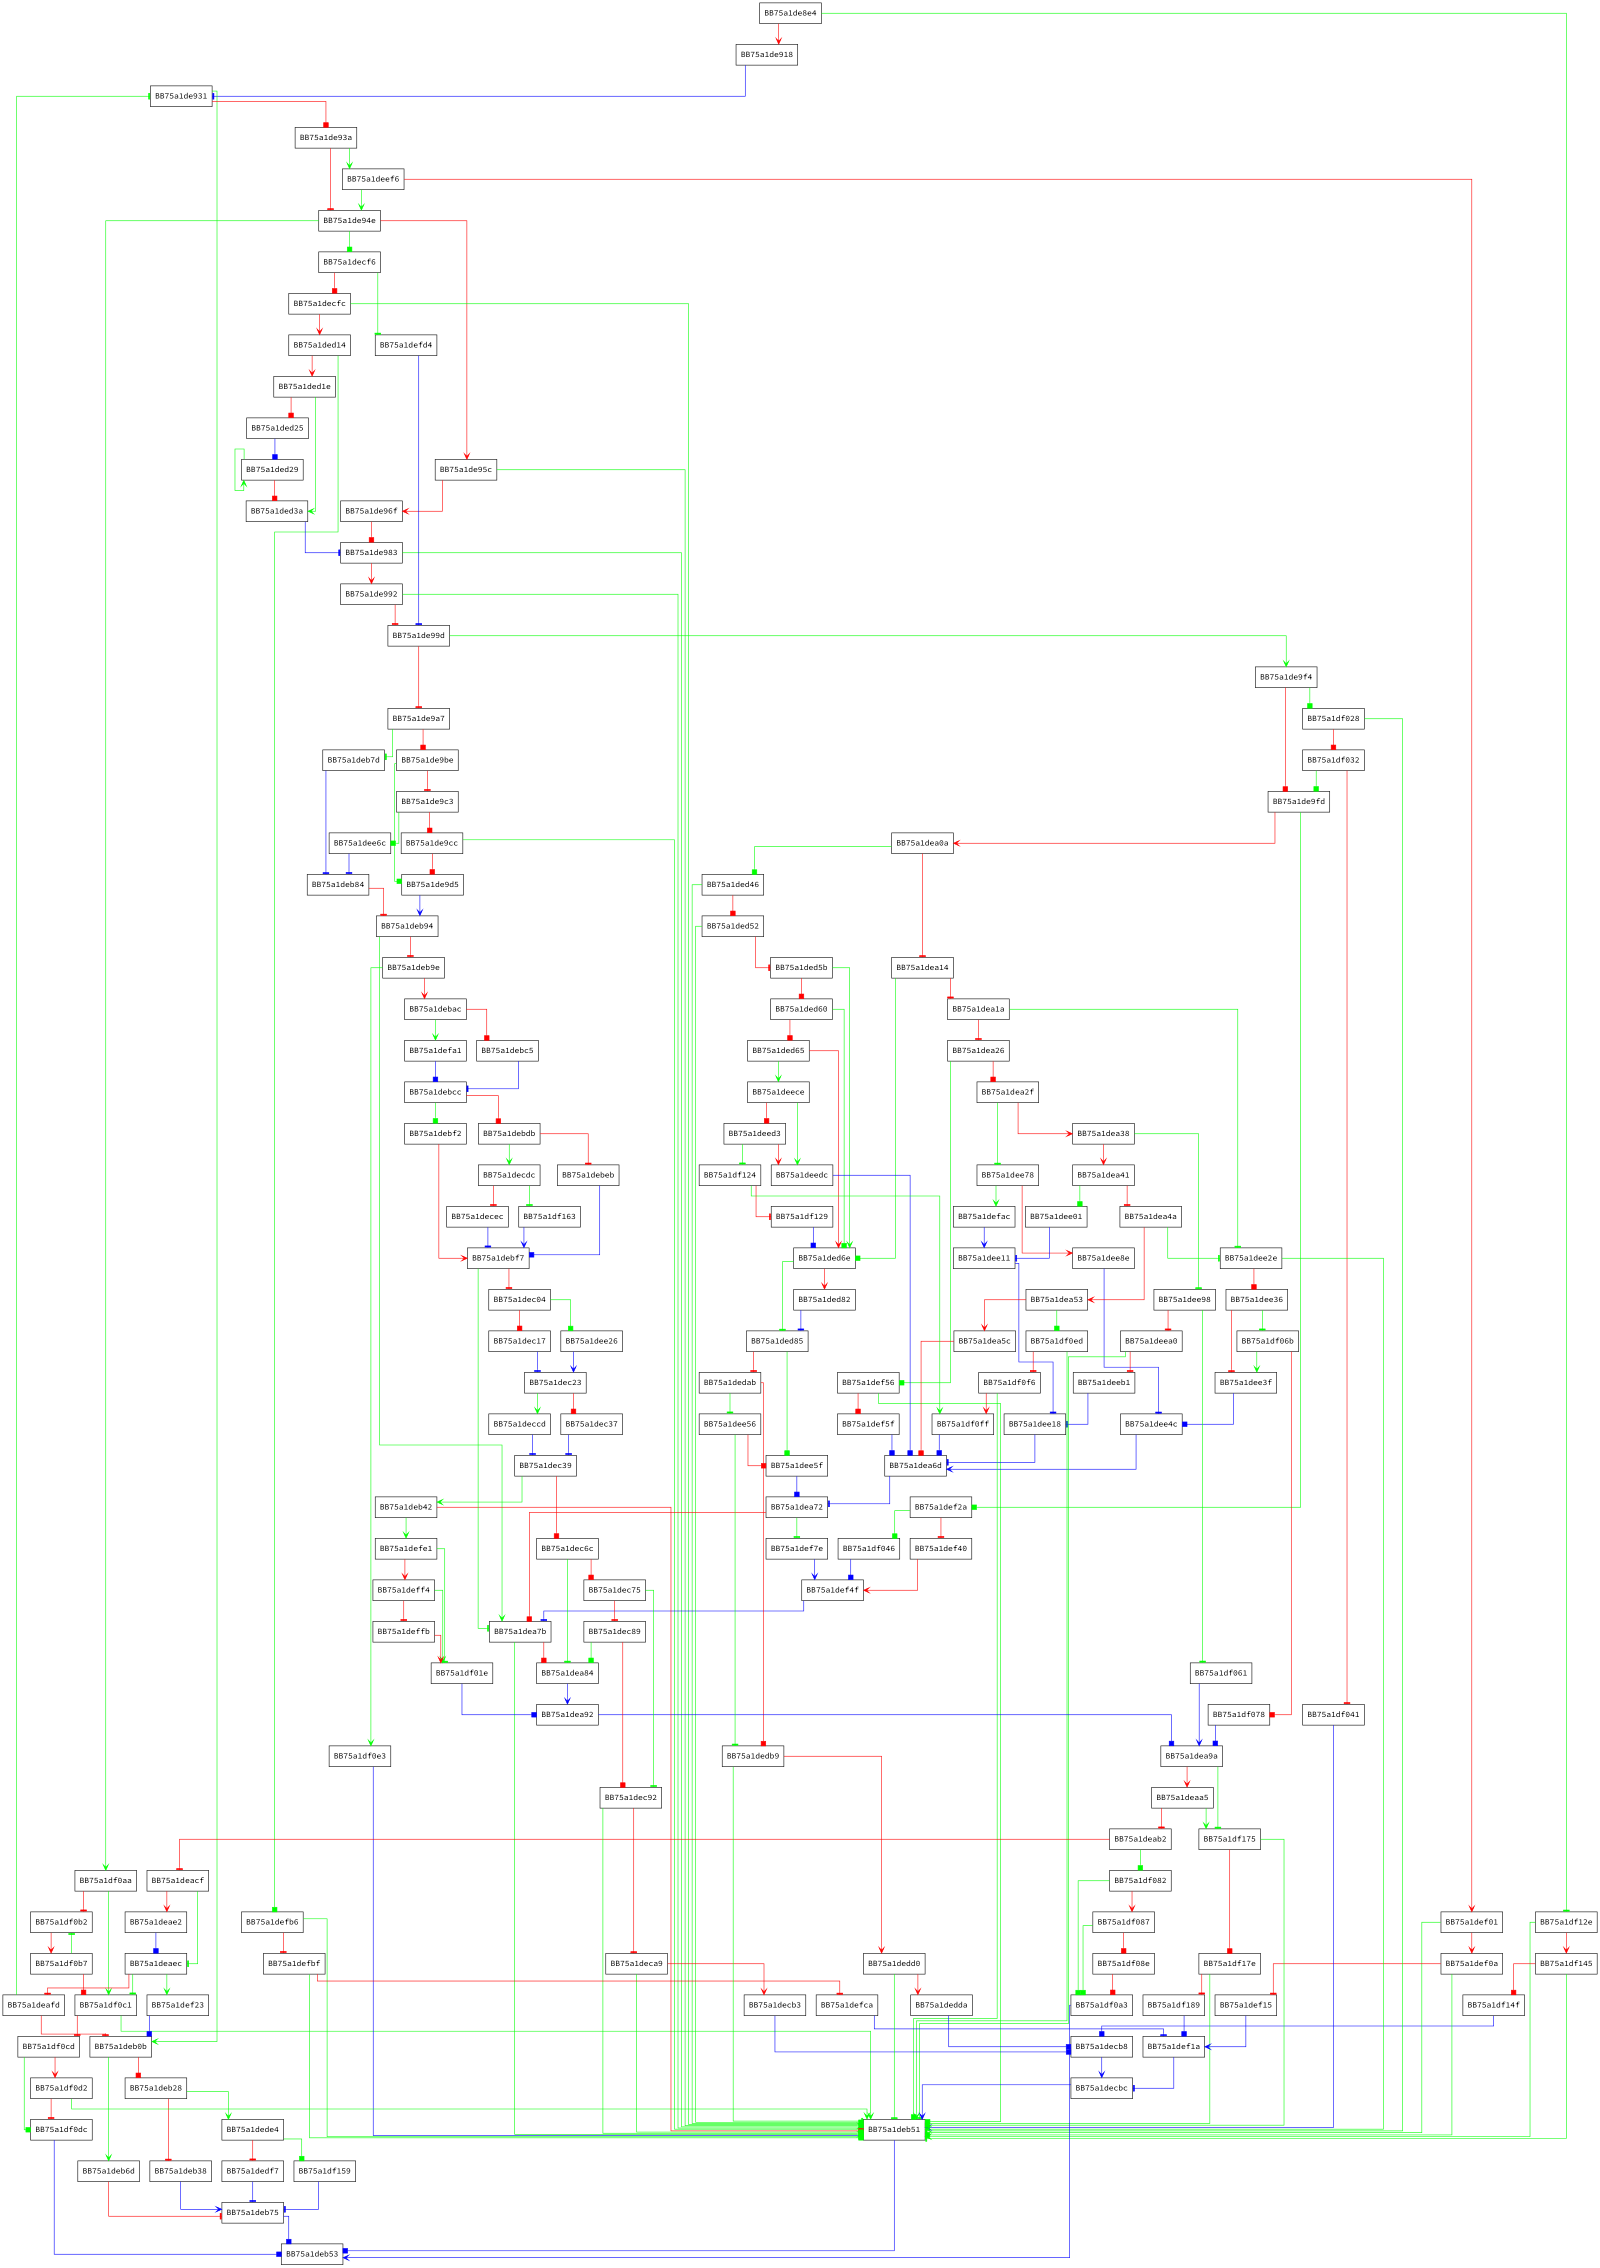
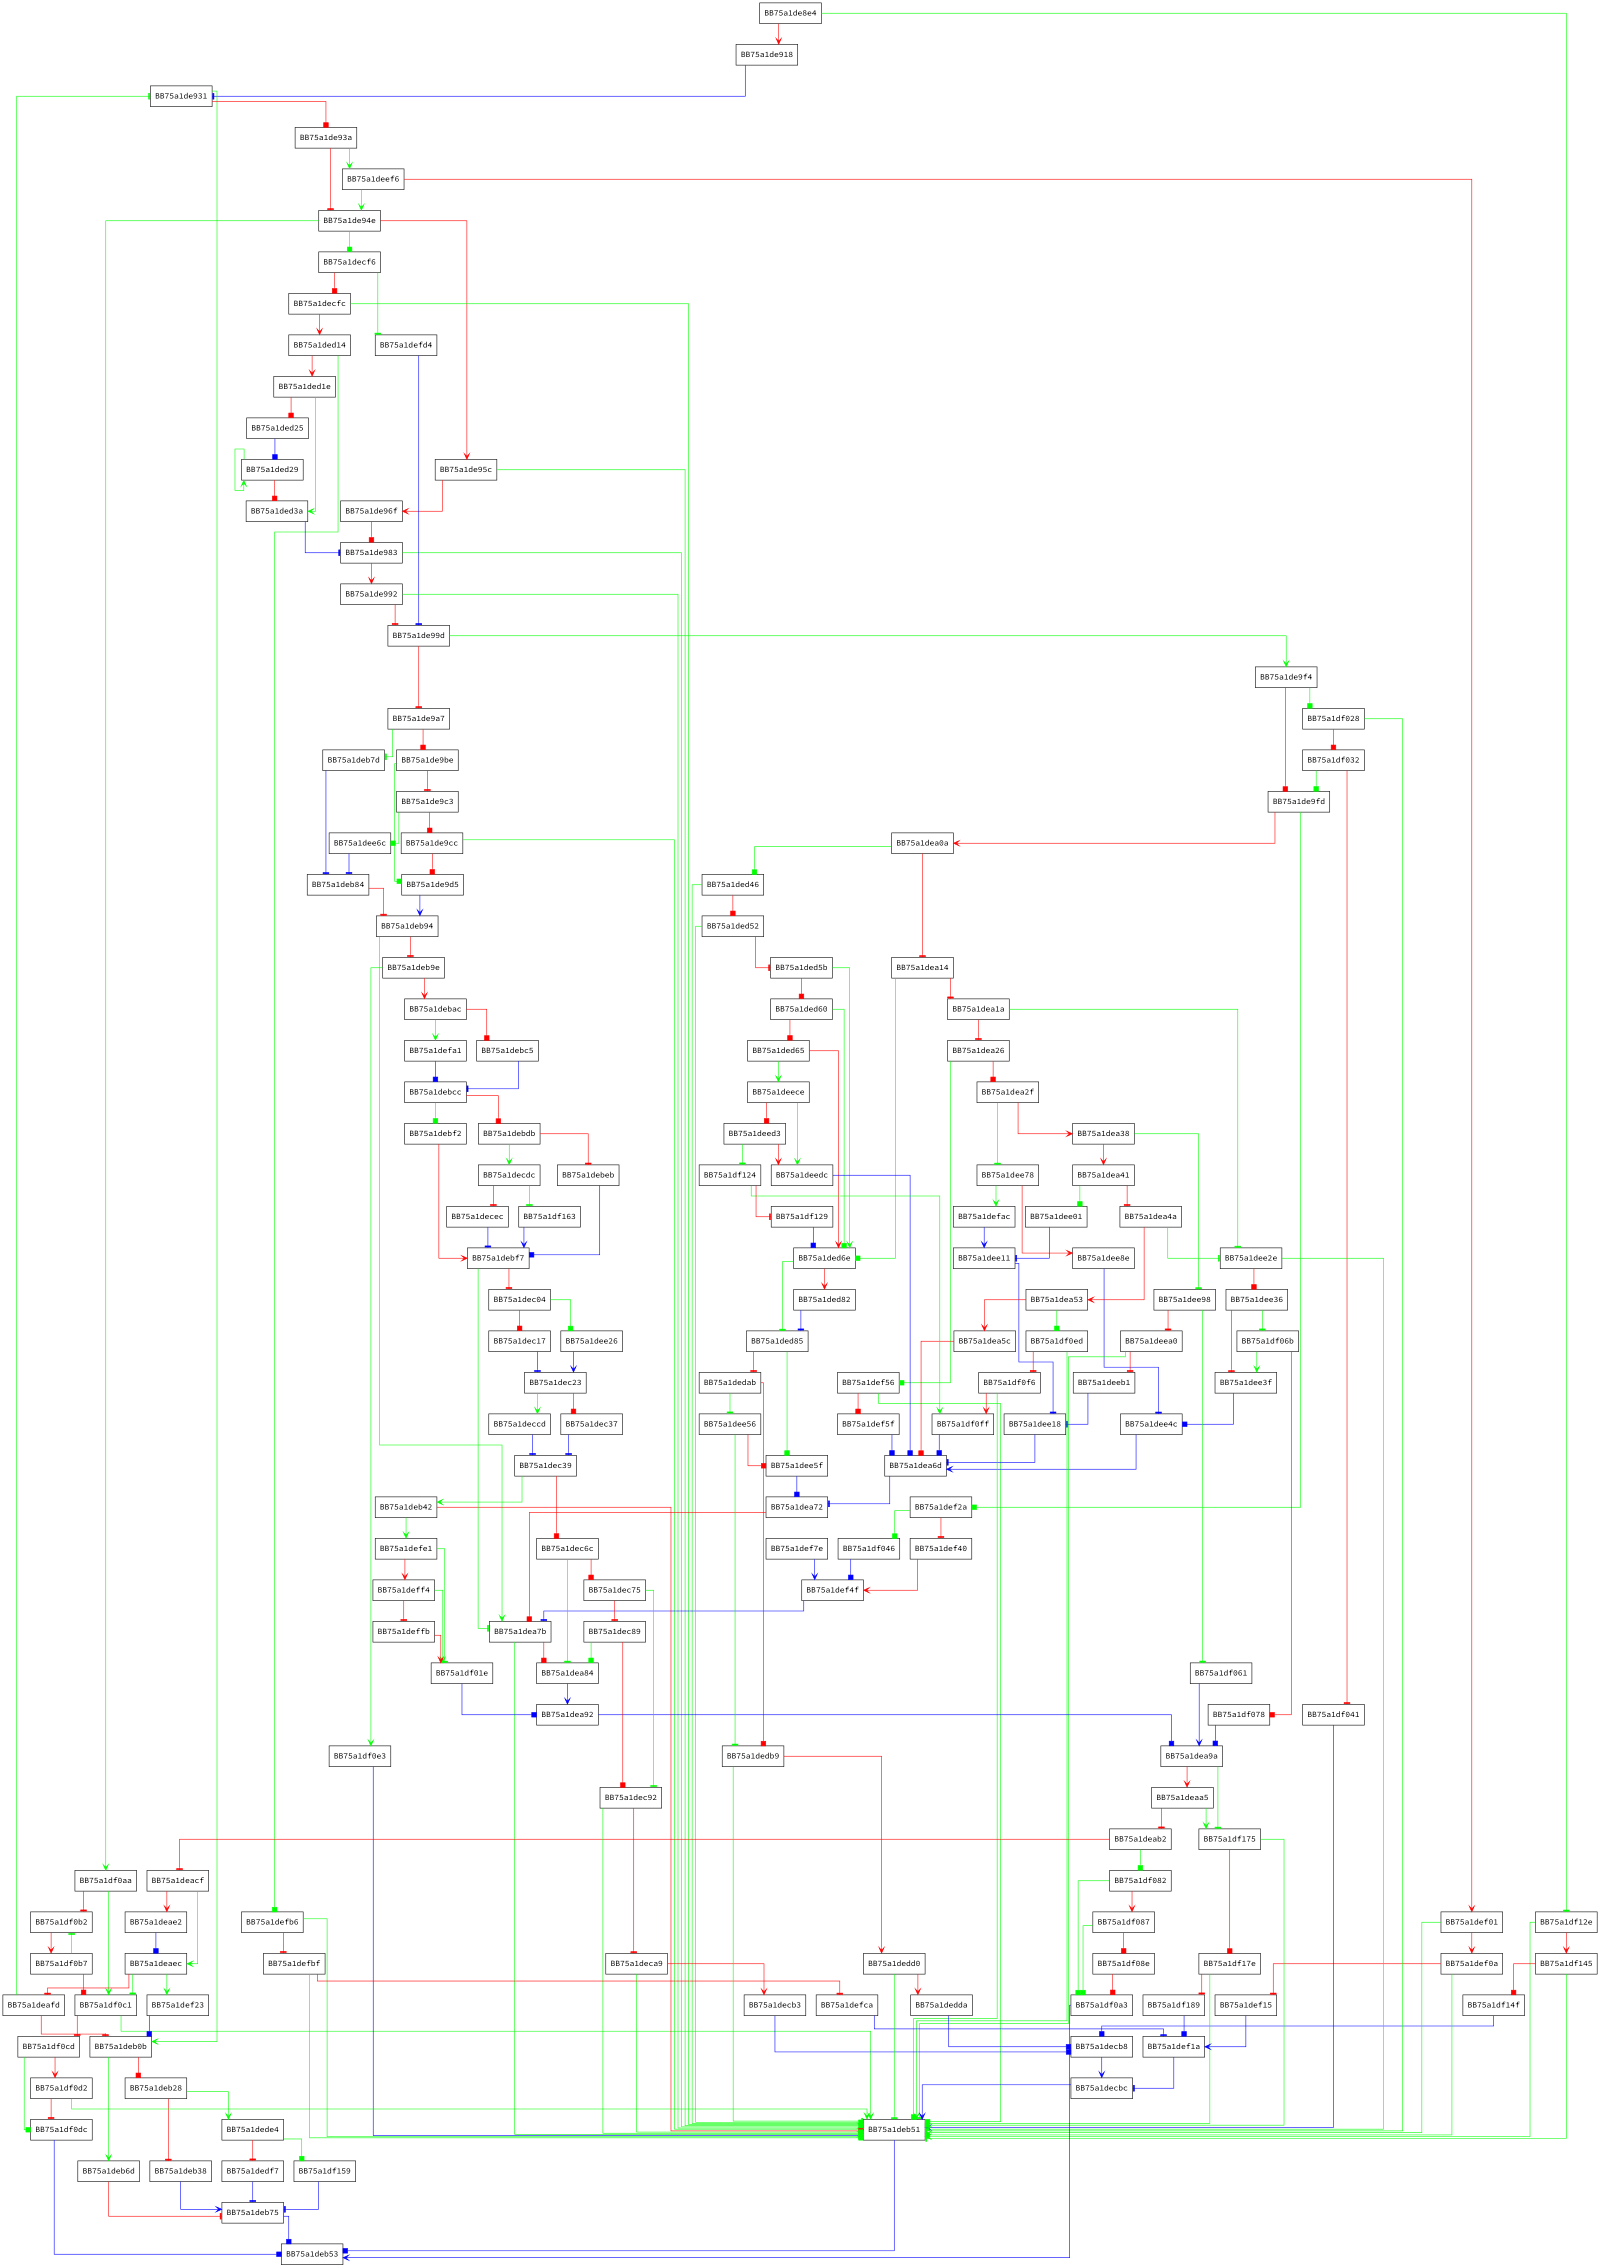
edge "BB75a1dea72" -> "BB75a1def7e": removed
edge "BB75a1deacf" -> "BB75a1deaec": arrowhead tee -> vee
